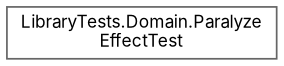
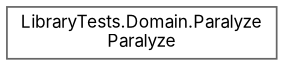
node "LibraryTests.Domain.Paralyze EffectTest": label "LibraryTests.Domain.Paralyze EffectTest" -> "LibraryTests.Domain.Paralyze Paralyze"
